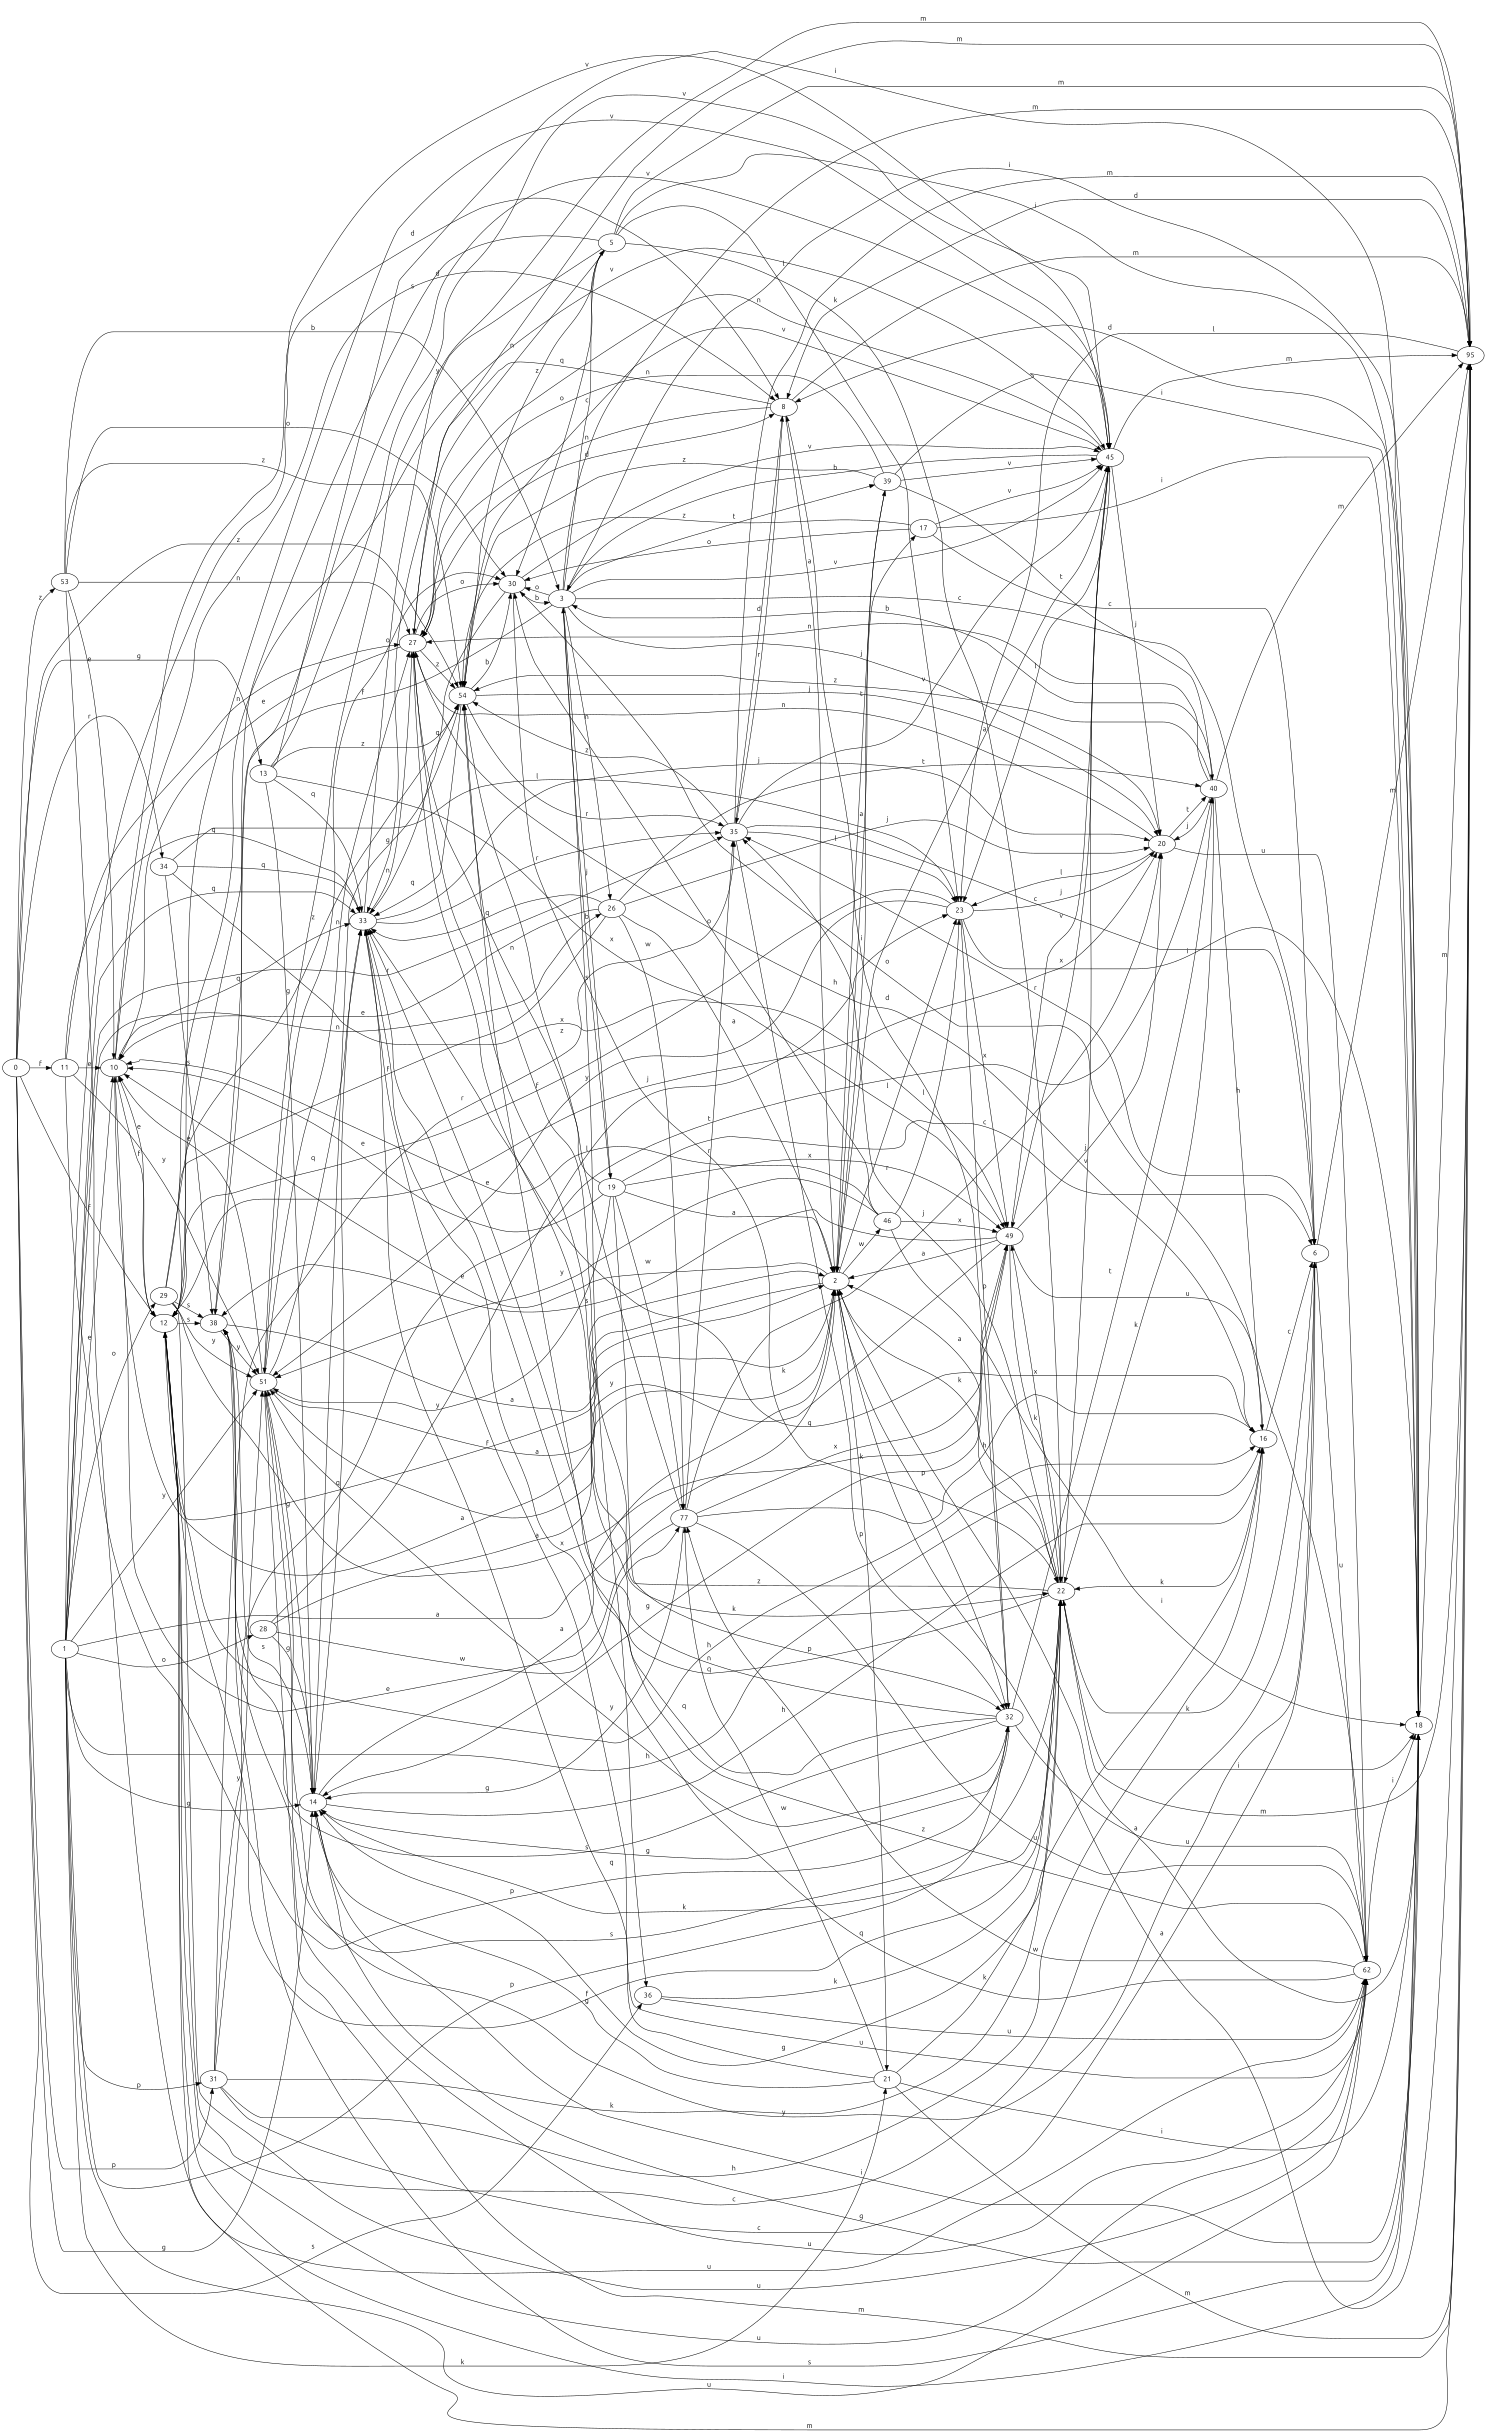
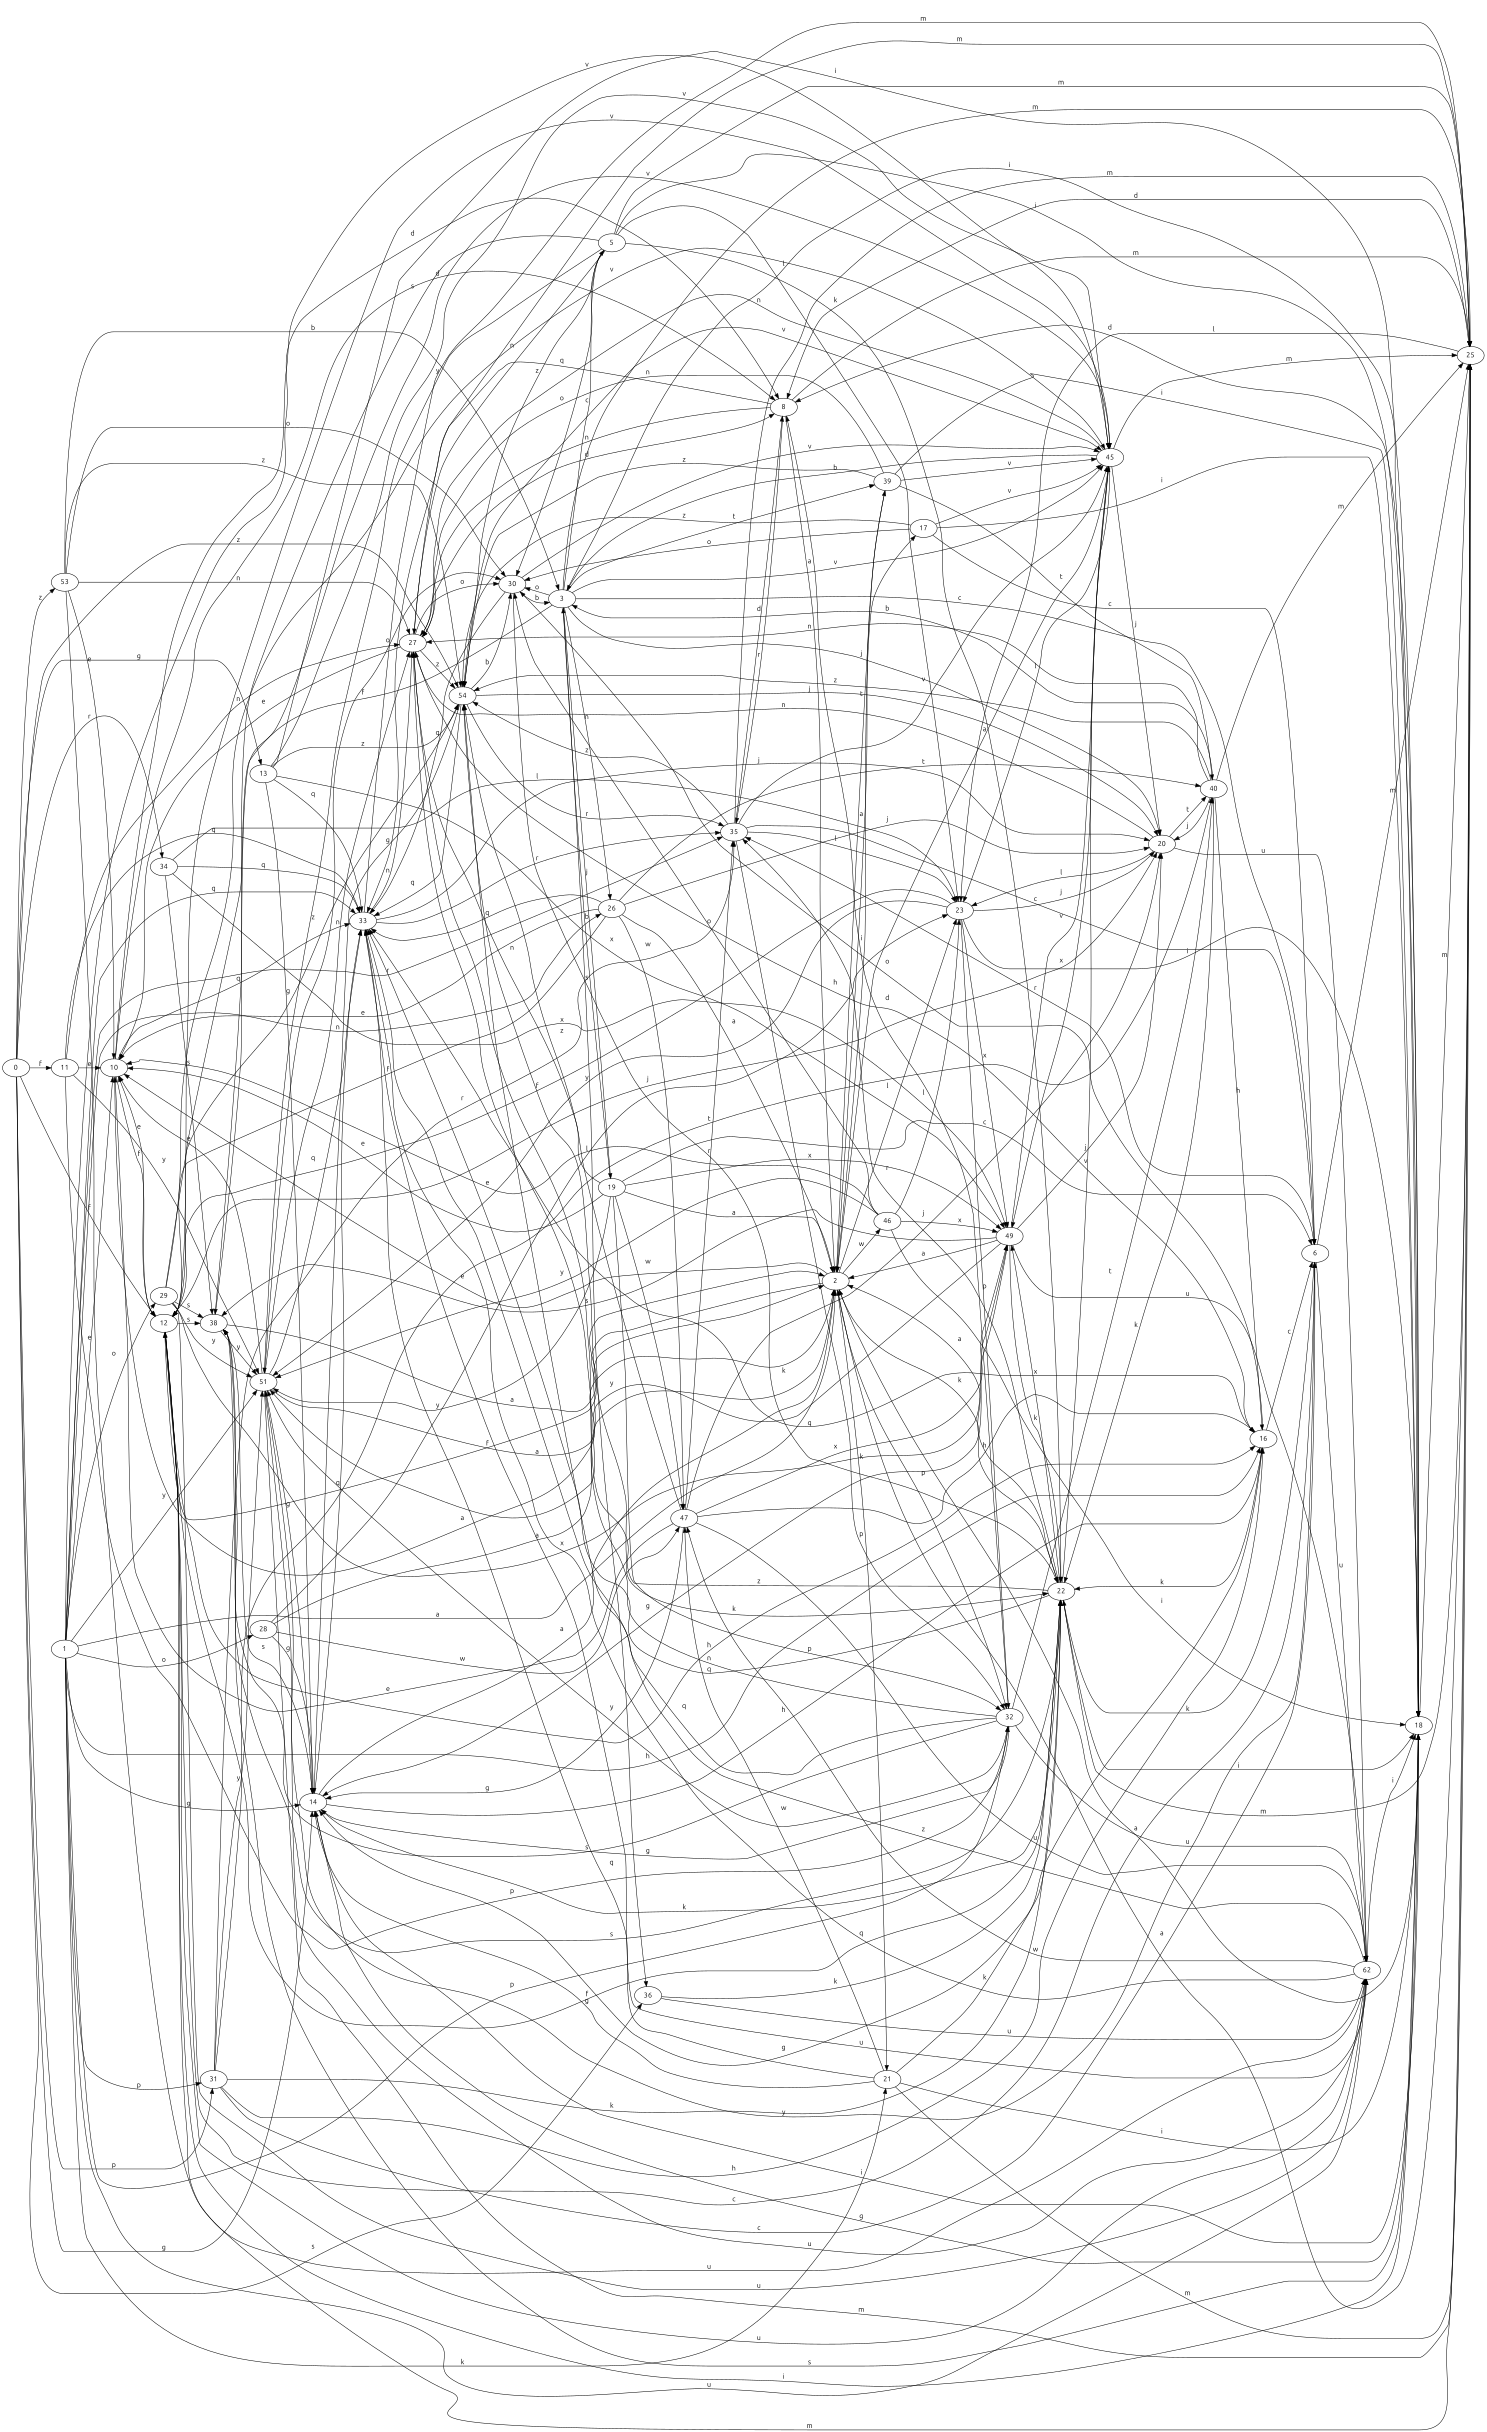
node "95": label "95" -> "25"
node "77": label "77" -> "47"
